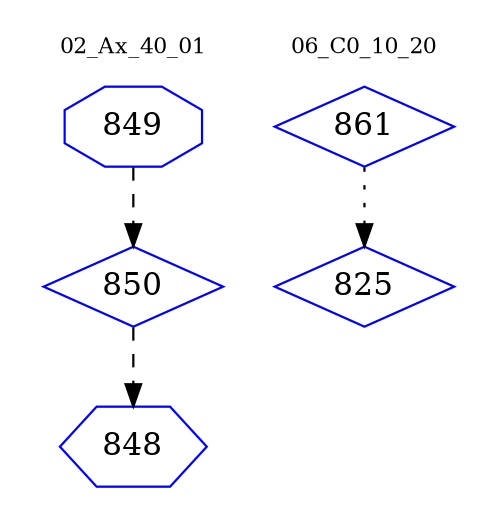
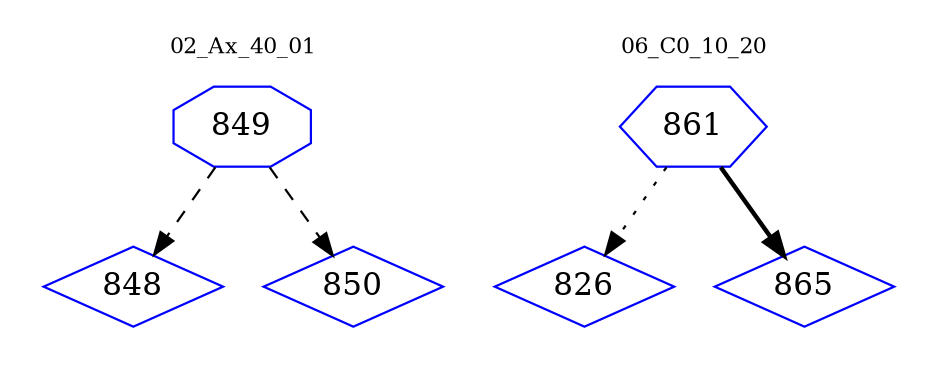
node "861": shape diamond -> hexagon
node "825": label "825" -> "826"
node "865": added
edge "850" -> "848": now "849" -> "848"
node "848": shape hexagon -> diamond
